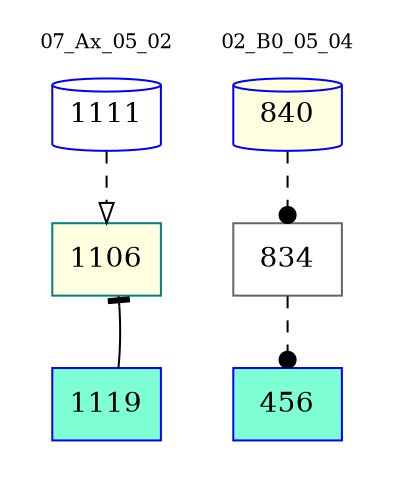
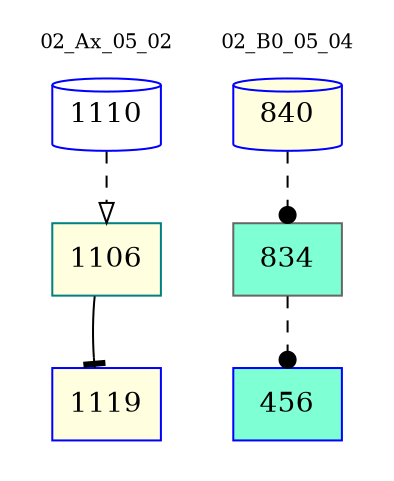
cluster "07_Ax_05_02": label "07_Ax_05_02" -> "02_Ax_05_02"
node "1111": label "1111" -> "1110"
node "834": fillcolor white -> aquamarine
edge "1119" -> "1106": reversed
node "1119": fillcolor aquamarine -> lightyellow
